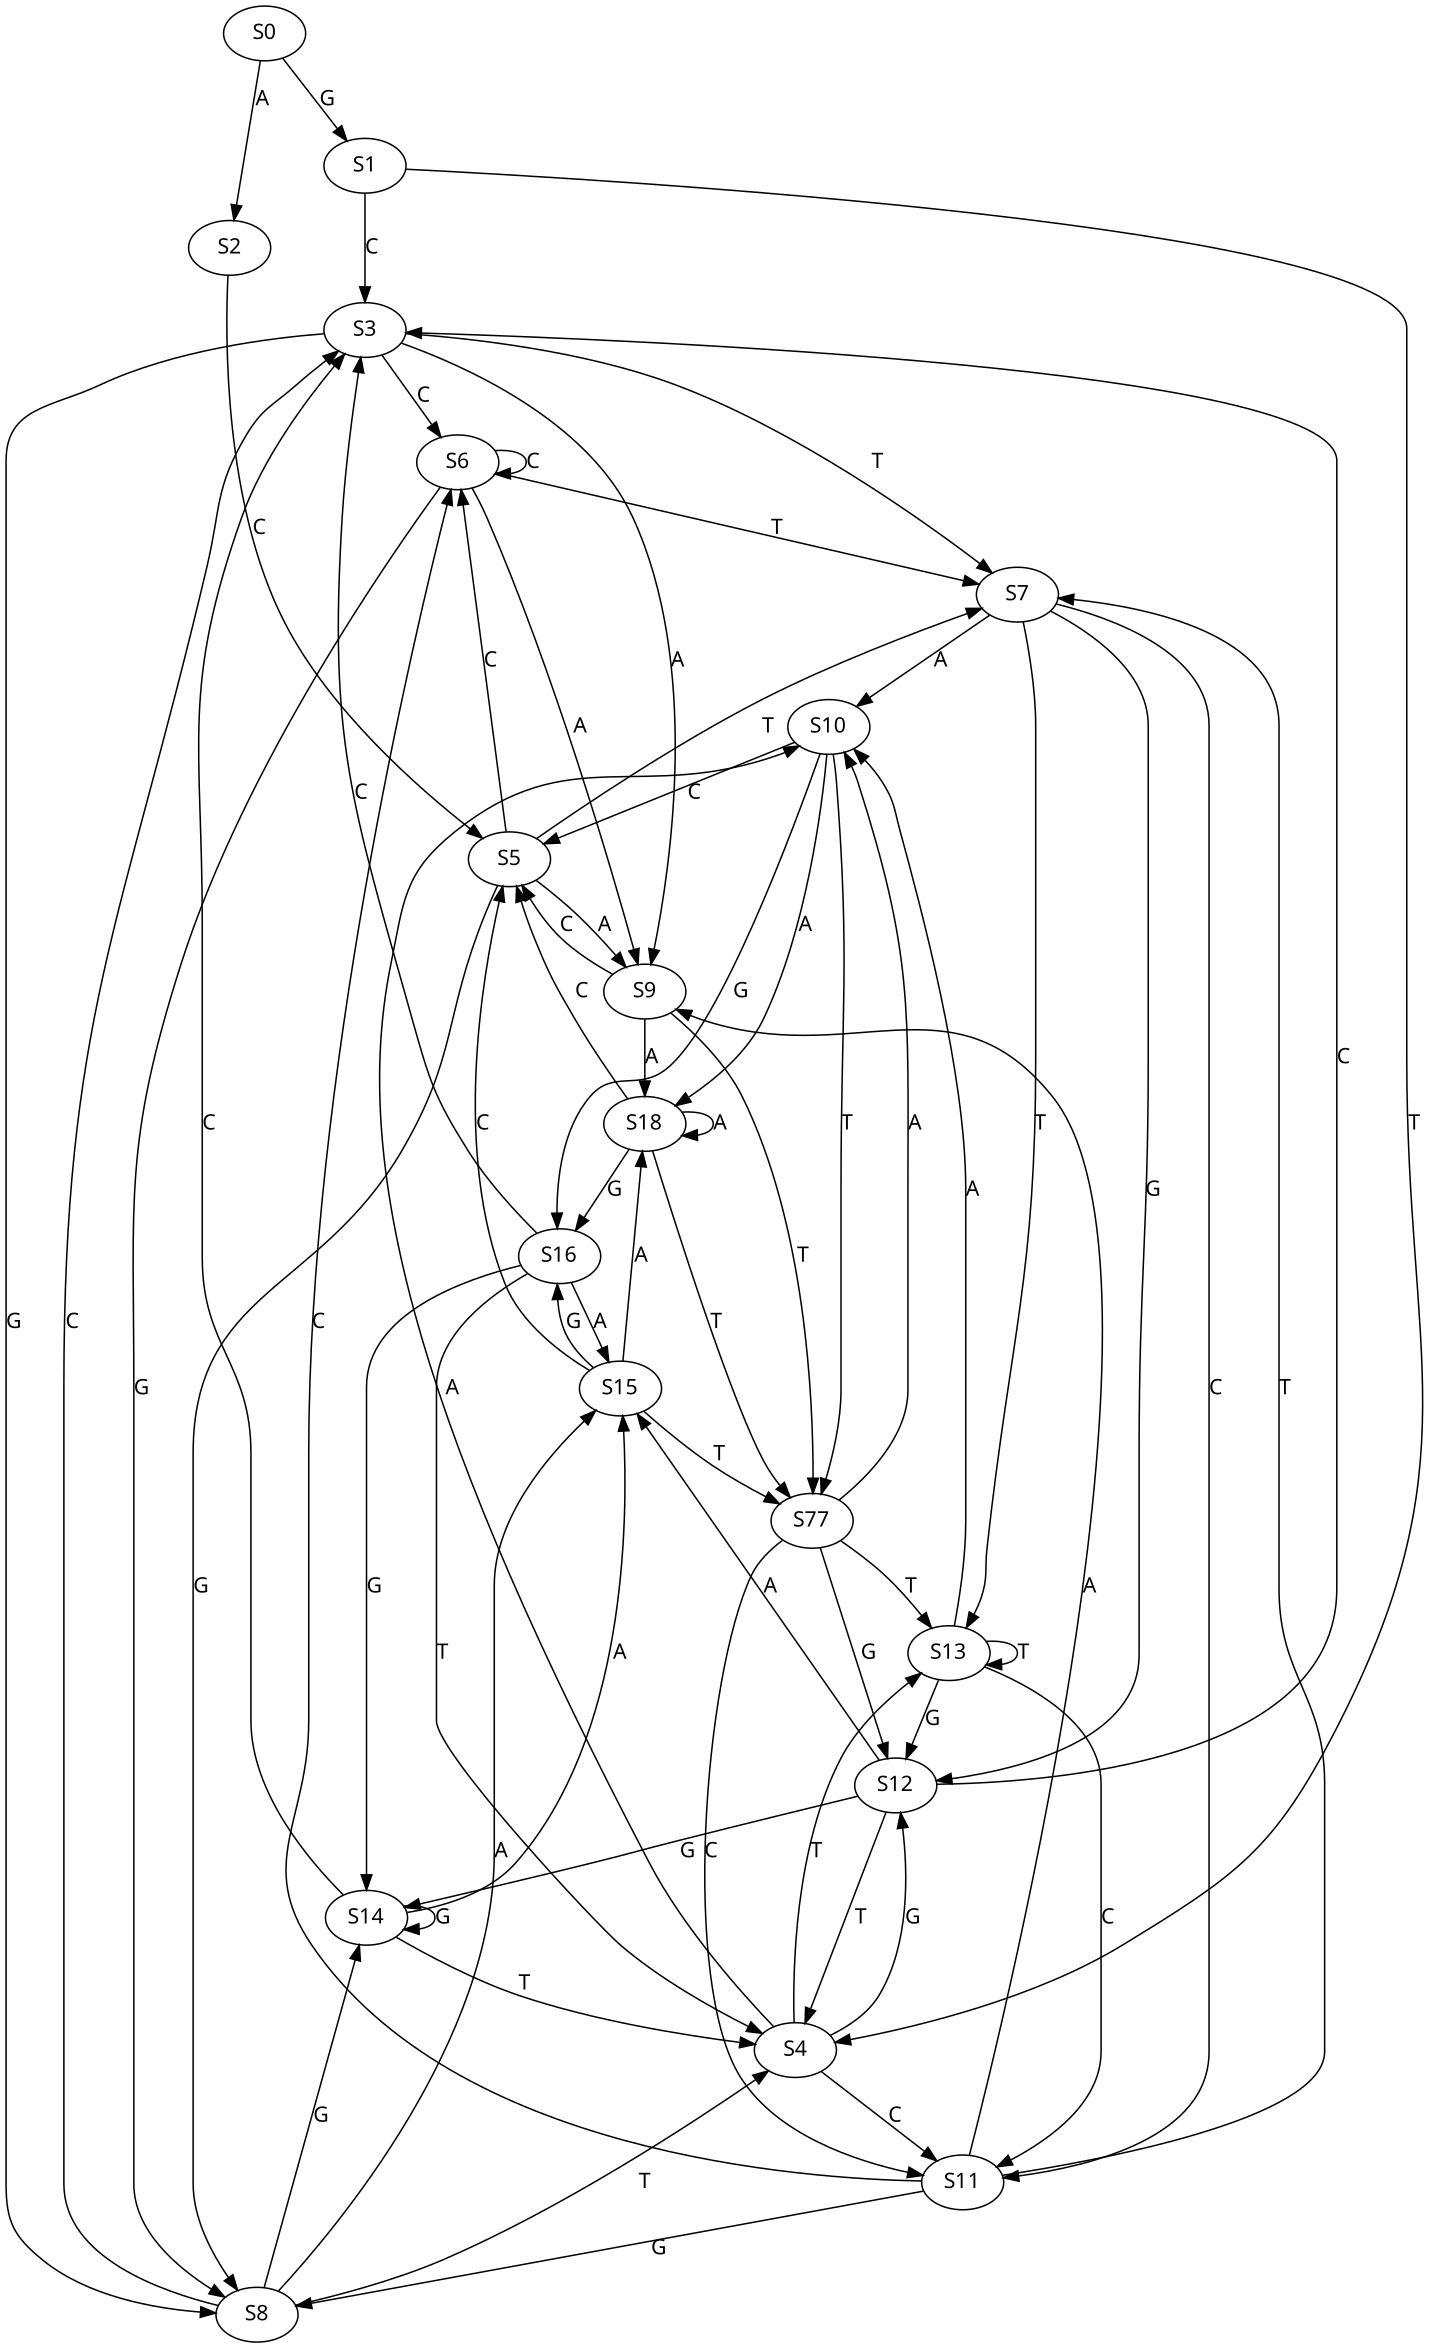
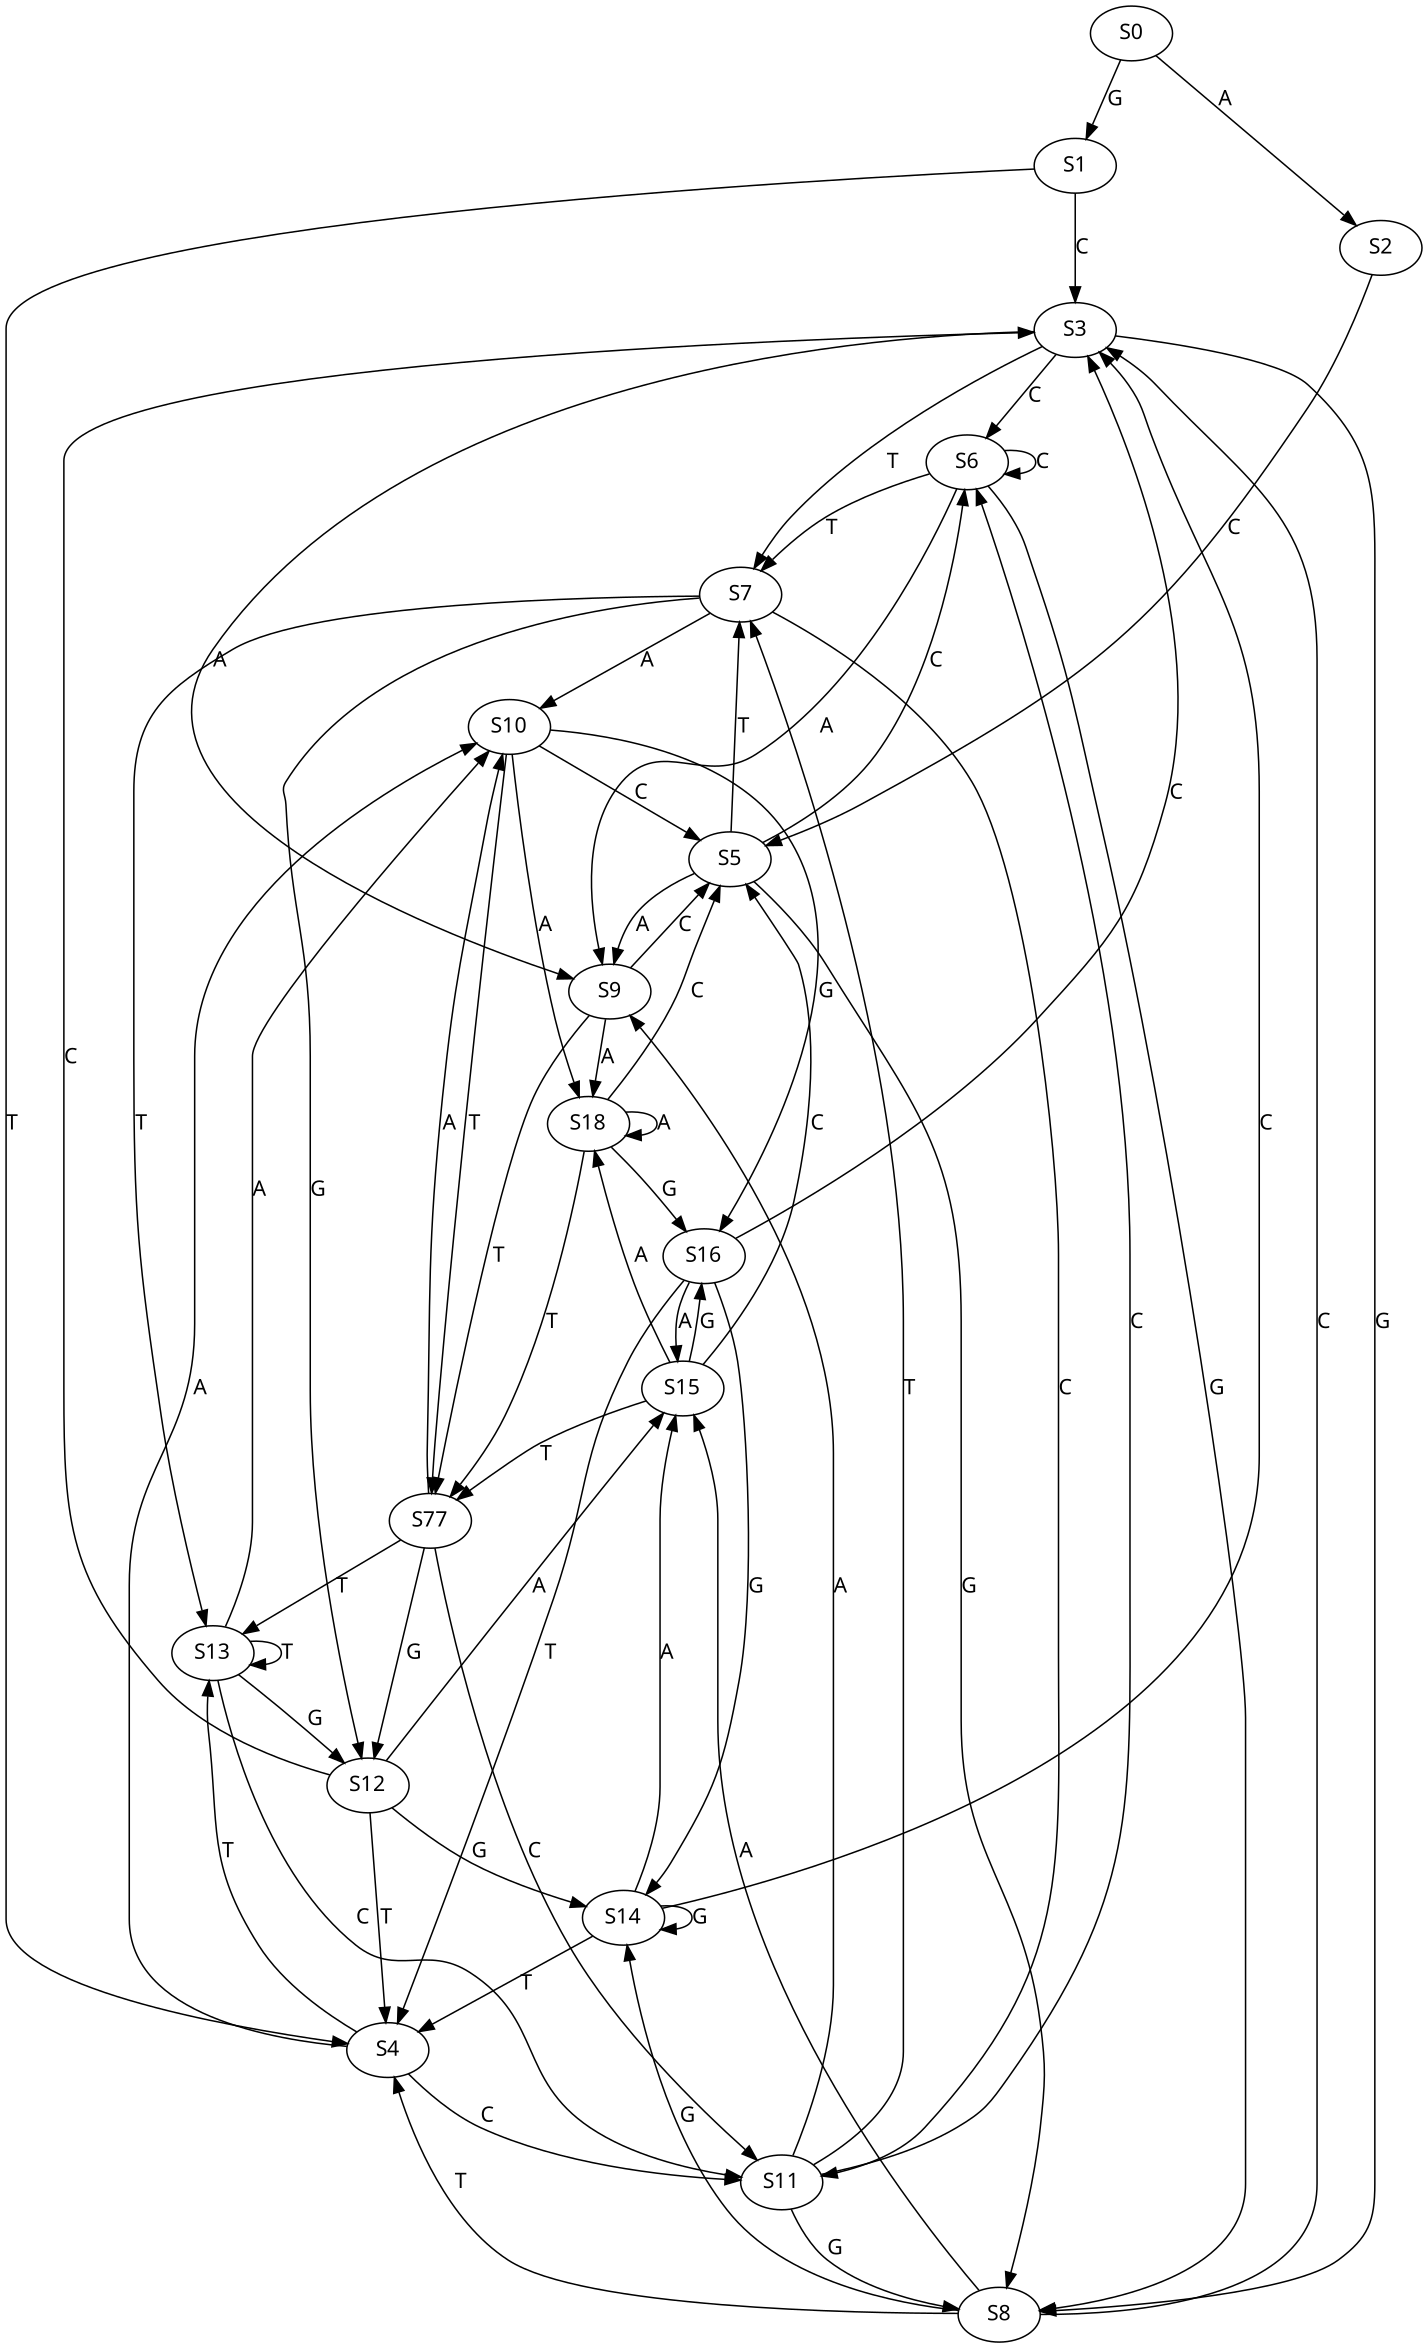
edge "S4" -> "S12": removed, label "G"
